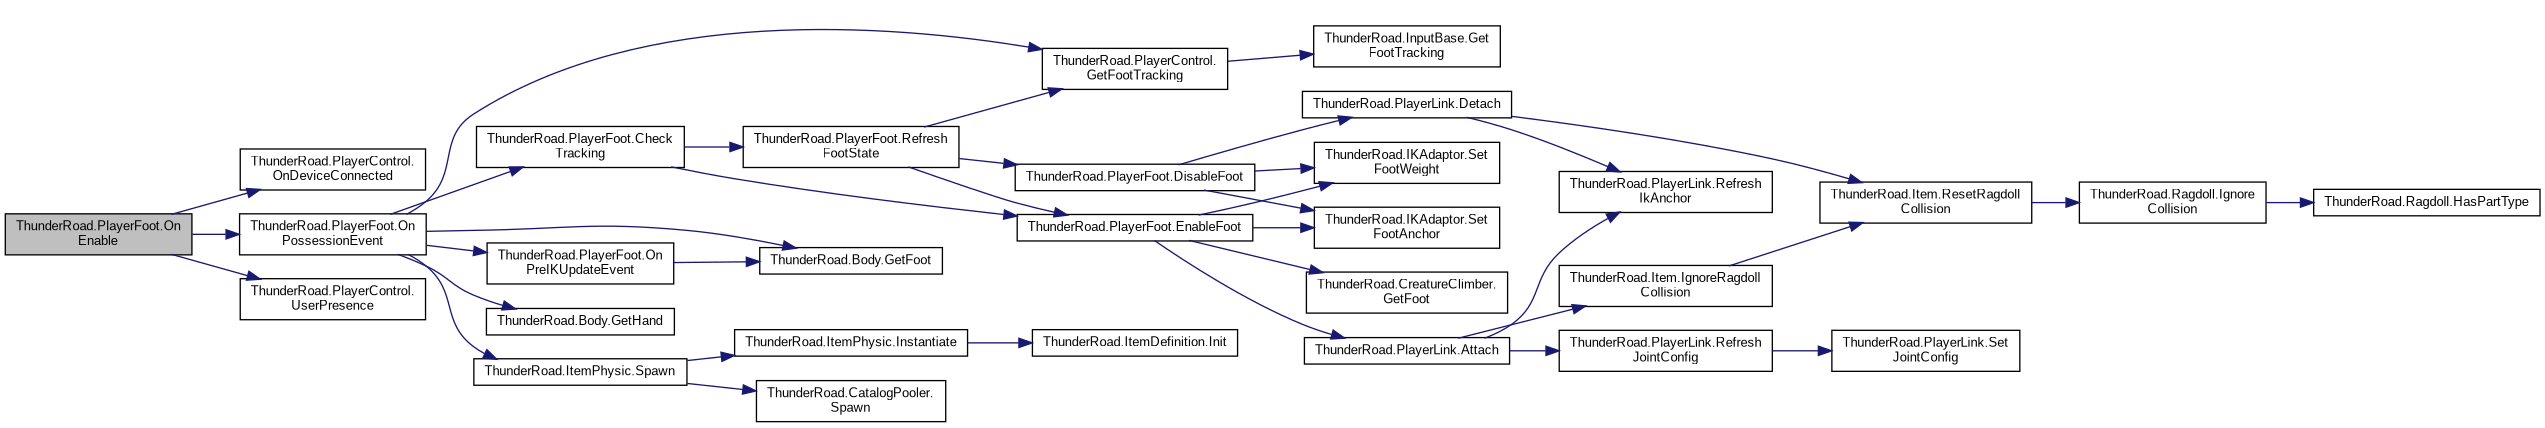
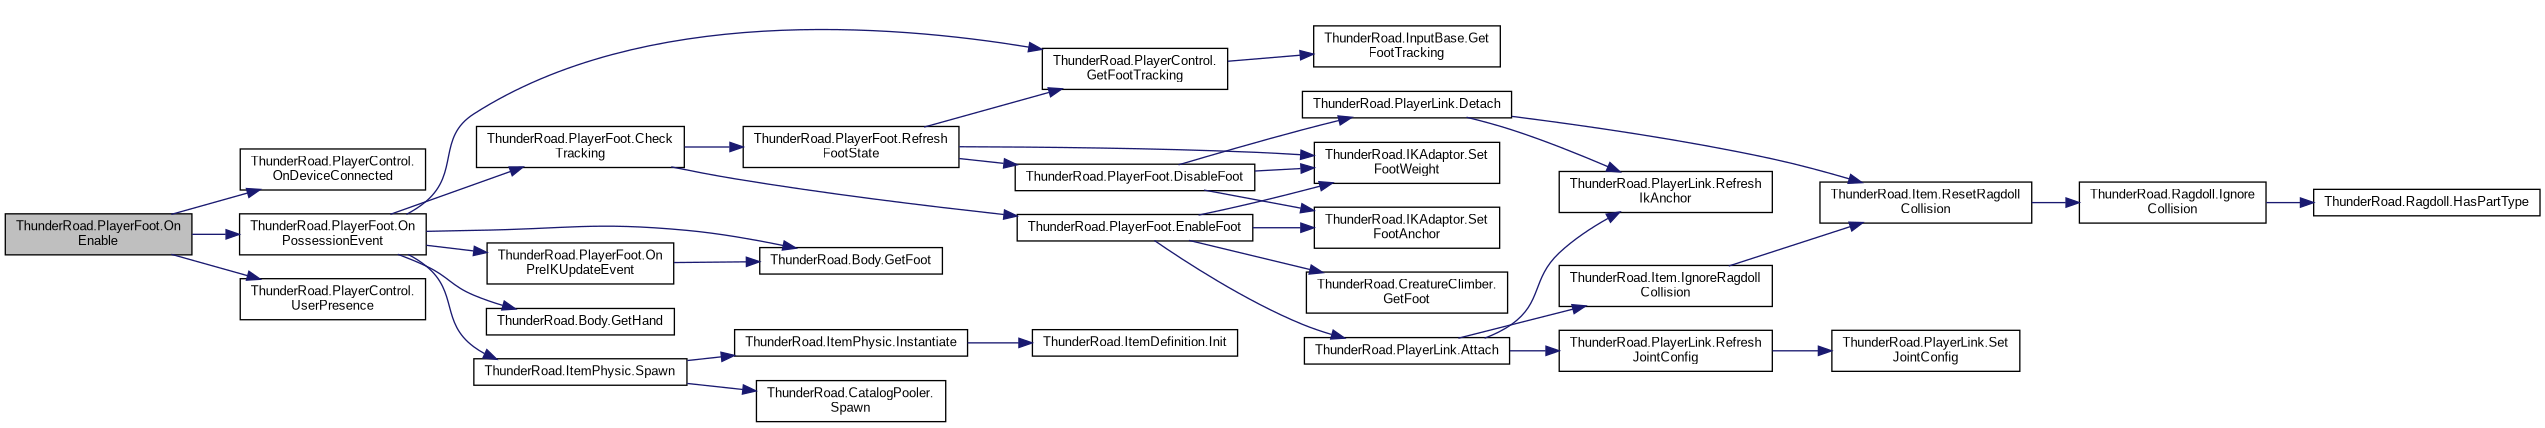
edge "ThunderRoad.PlayerFoot.Refresh FootState" -> "ThunderRoad.PlayerFoot.EnableFoot": now "ThunderRoad.PlayerFoot.Refresh FootState" -> "ThunderRoad.IKAdaptor.Set FootWeight"
